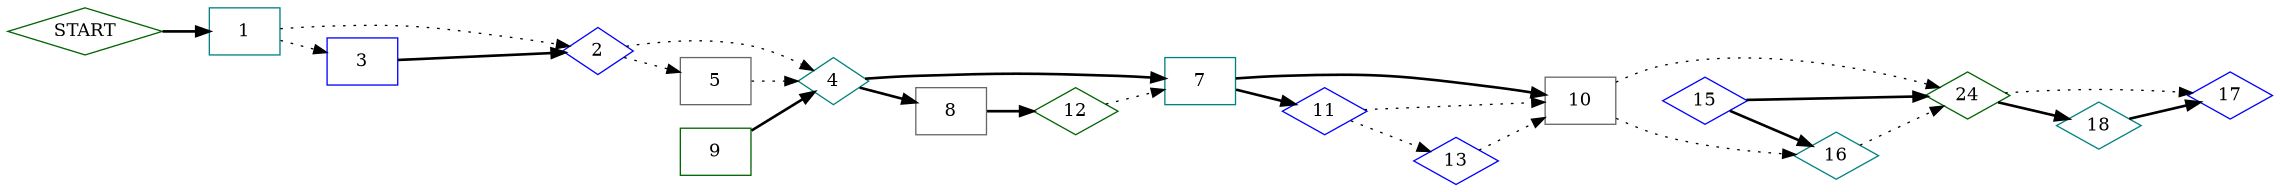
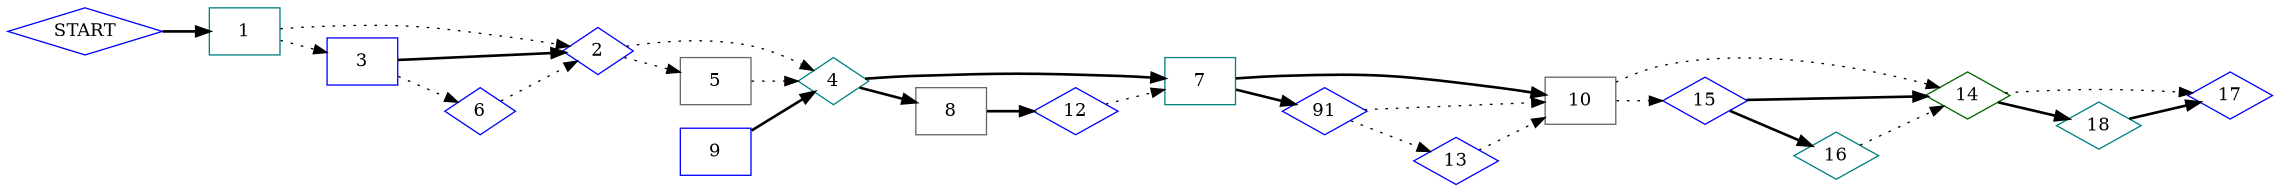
node "START": color darkgreen -> blue
node "24": label "24" -> "14"
node "6": added
node "12": color darkgreen -> blue
node "11": label "11" -> "91"
edge "10" -> "16": now "10" -> "15"
node "9": color darkgreen -> blue
